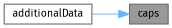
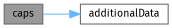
edge "additionalData" -> "caps": reversed
